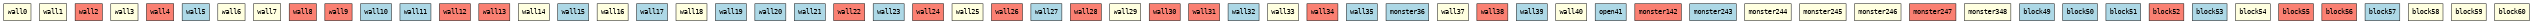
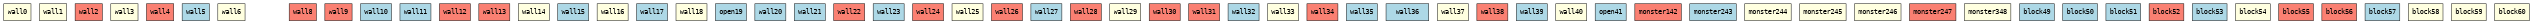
node "wall7": removed
node "wall19": label "wall19" -> "open19"
node "monster36": label "monster36" -> "wall36"
